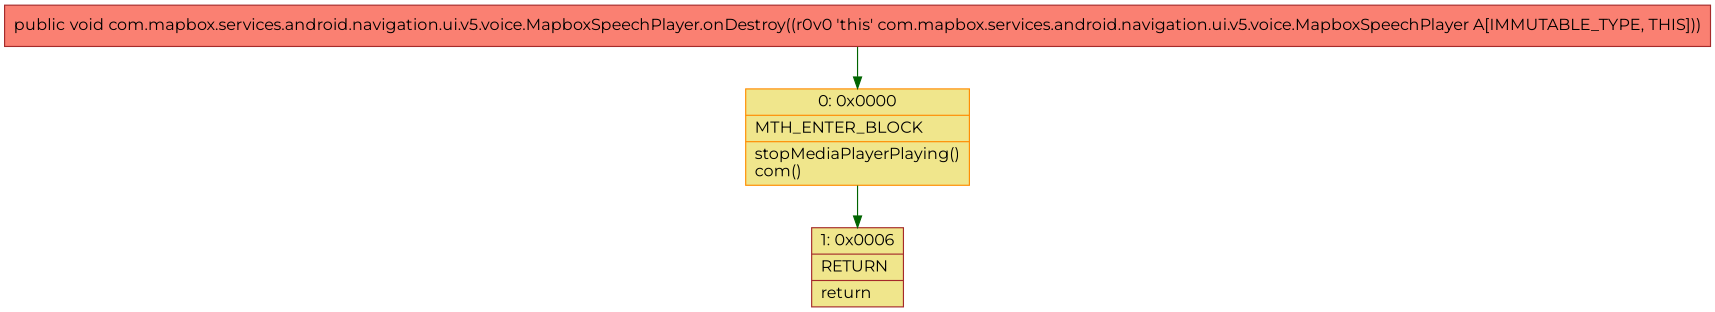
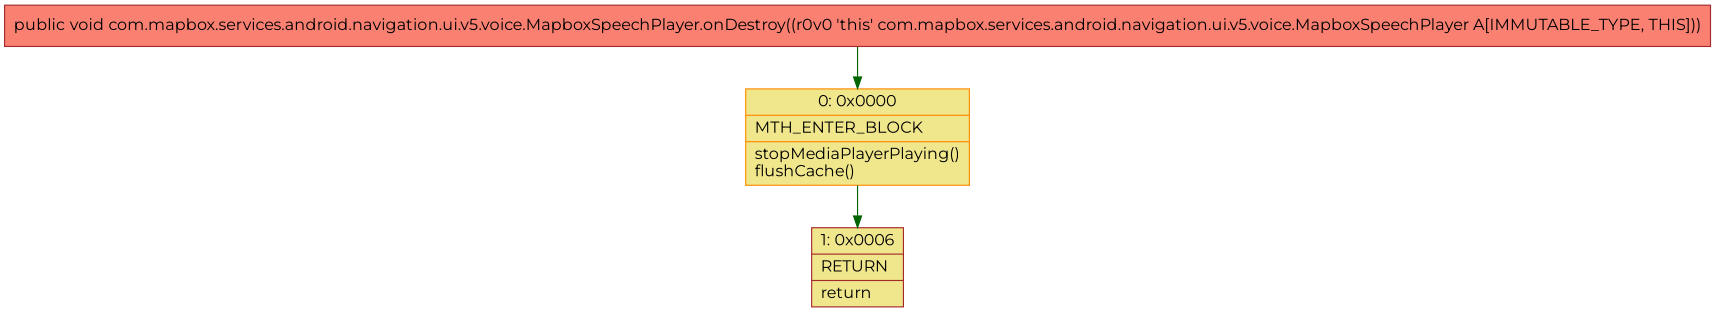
node "0: 0x0000": text "com()" -> "flushCache()"
